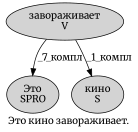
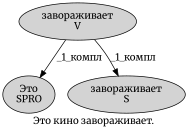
edge "завораживает V" -> "Это SPRO": label "_7_компл" -> "_1_компл"
node "кино S": label "кино S" -> "завораживает S"
